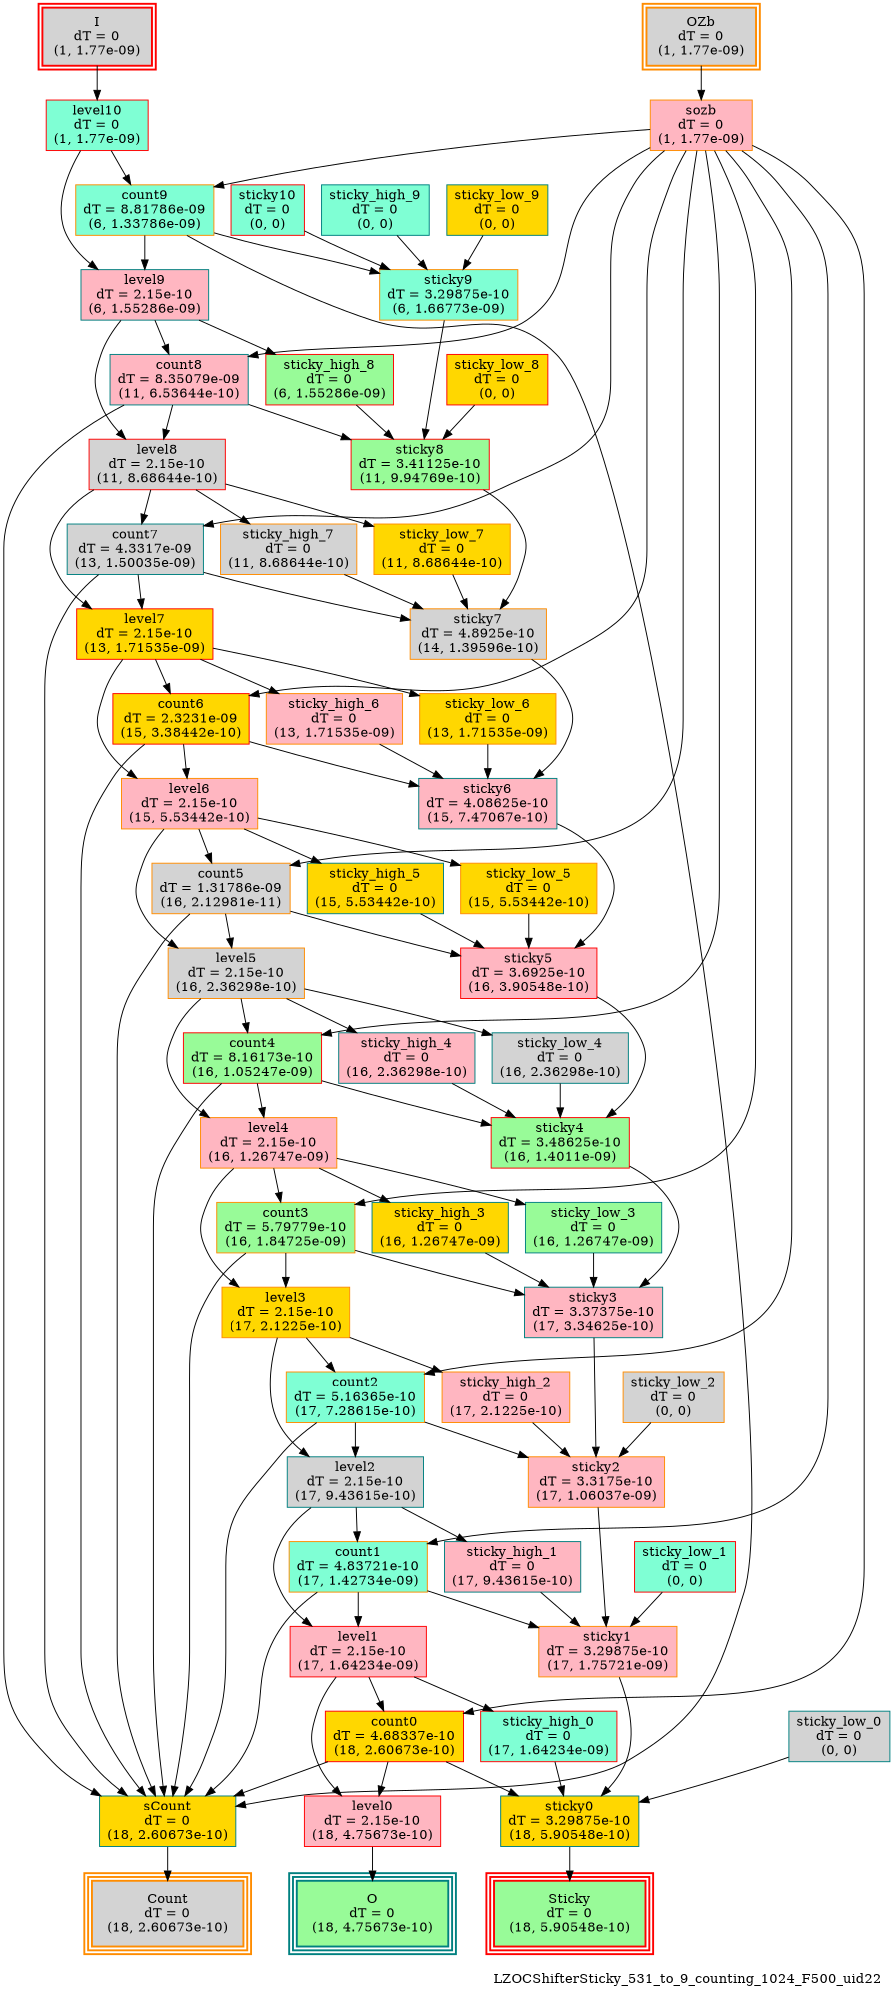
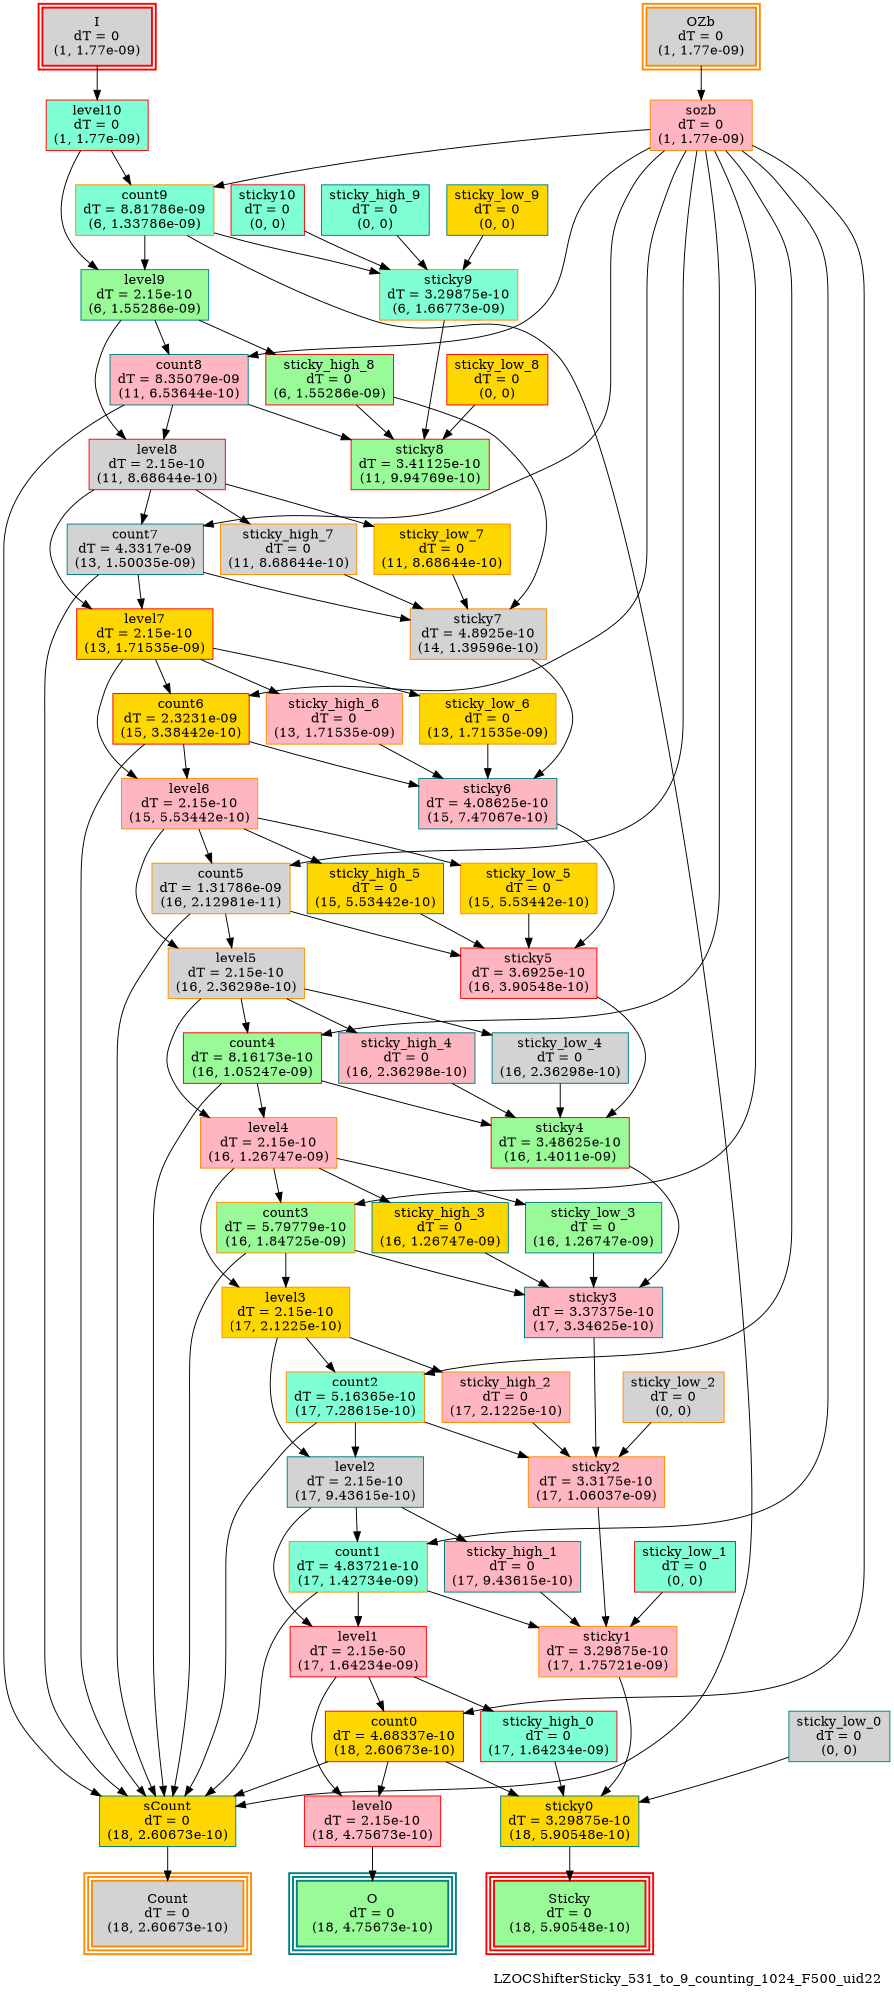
node "level9 dT = 2.15e-10 (6, 1.55286e-09)": fillcolor lightpink -> palegreen
edge "sticky8 dT = 3.41125e-10 (11, 9.94769e-10)" -> "sticky7 dT = 4.8925e-10 (14, 1.39596e-10)": now "sticky_high_8 dT = 0 (6, 1.55286e-09)" -> "sticky7 dT = 4.8925e-10 (14, 1.39596e-10)"
node "level1 dT = 2.15e-10 (17, 1.64234e-09)": label "level1 dT = 2.15e-10 (17, 1.64234e-09)" -> "level1 dT = 2.15e-50 (17, 1.64234e-09)"
